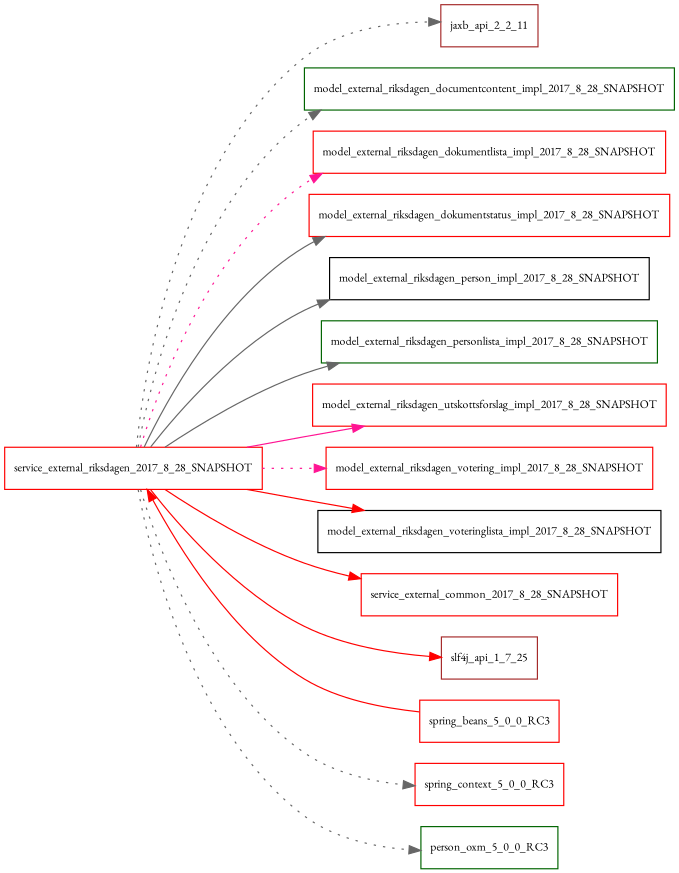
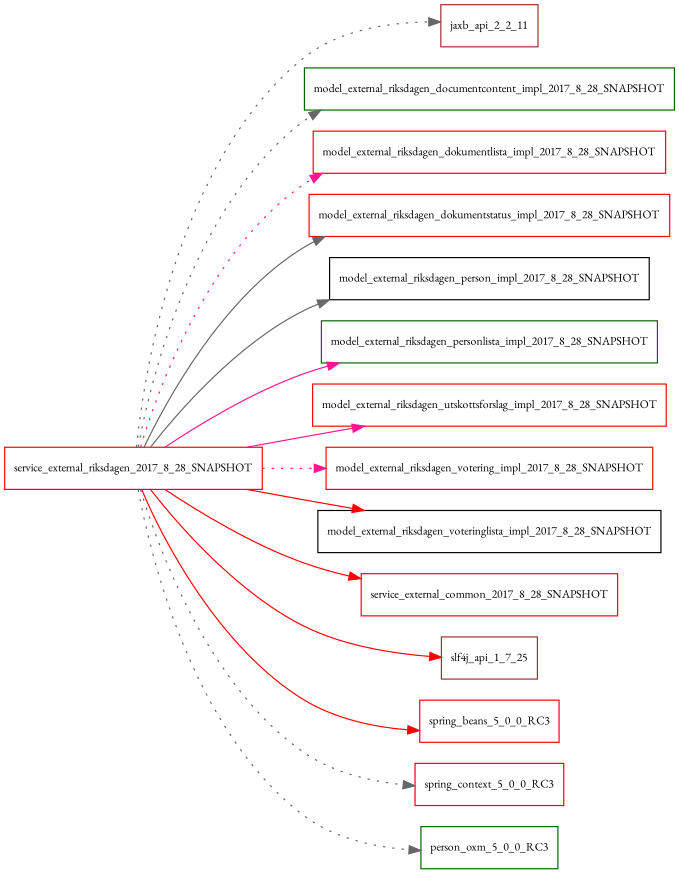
edge "service_external_riksdagen_2017_8_28_SNAPSHOT" -> "model_external_riksdagen_personlista_impl_2017_8_28_SNAPSHOT": color gray40 -> deeppink
edge "spring_beans_5_0_0_RC3" -> "service_external_riksdagen_2017_8_28_SNAPSHOT": reversed
